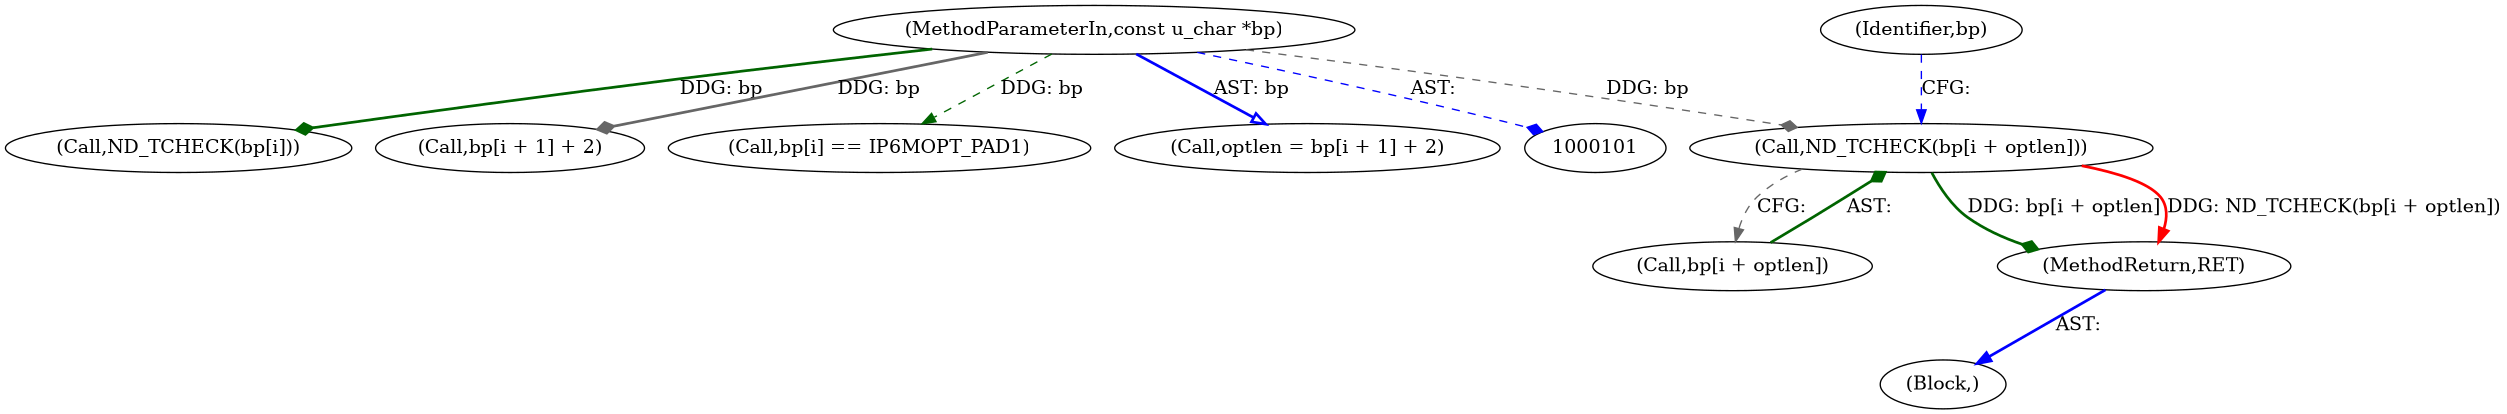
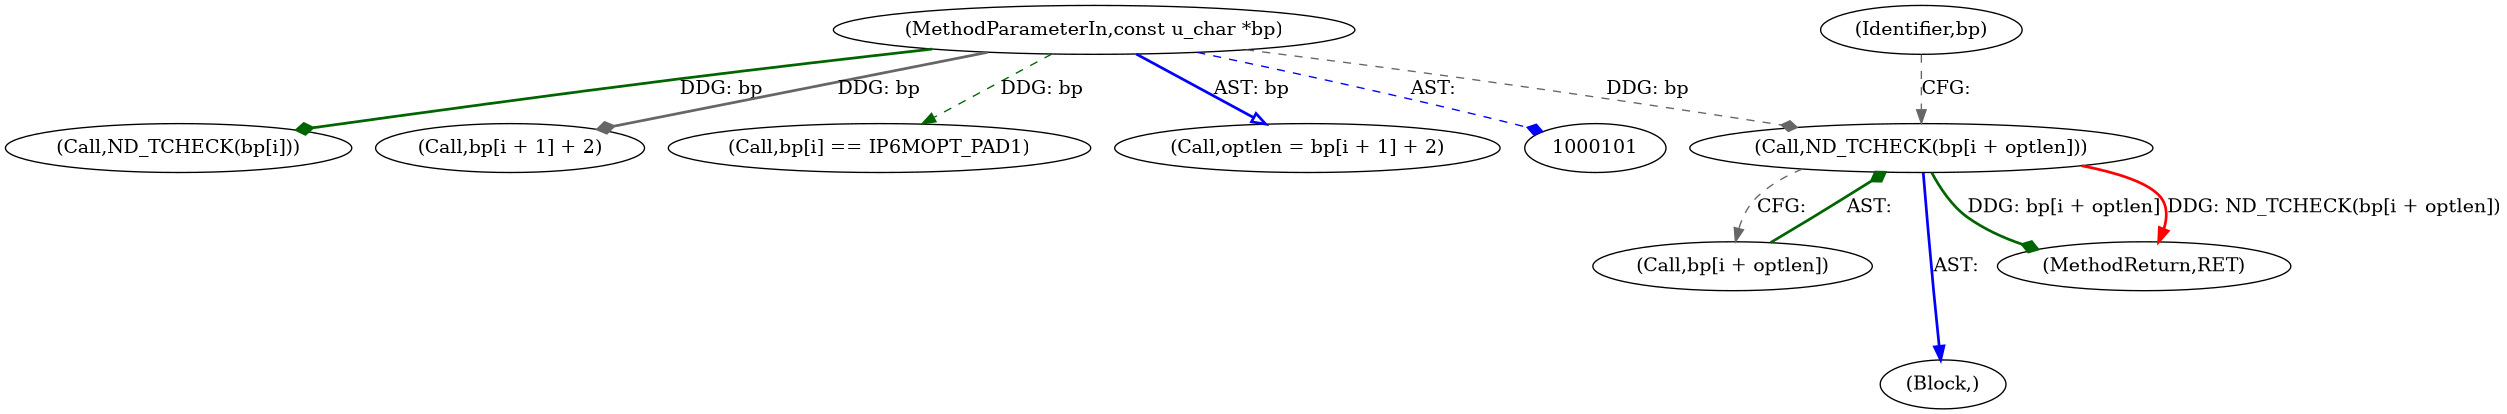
edge "(Identifier,bp)" -> "(Call,ND_TCHECK(bp[i + optlen]))": color blue -> gray40
edge "(MethodReturn,RET)" -> "(Block,)": now "(Call,ND_TCHECK(bp[i + optlen]))" -> "(Block,)"
